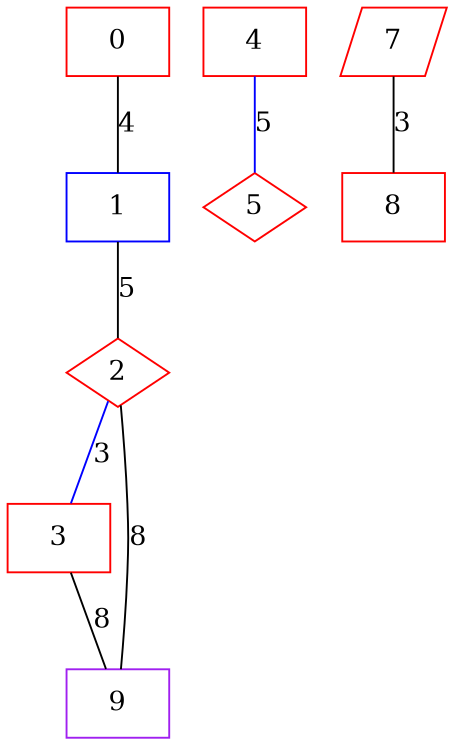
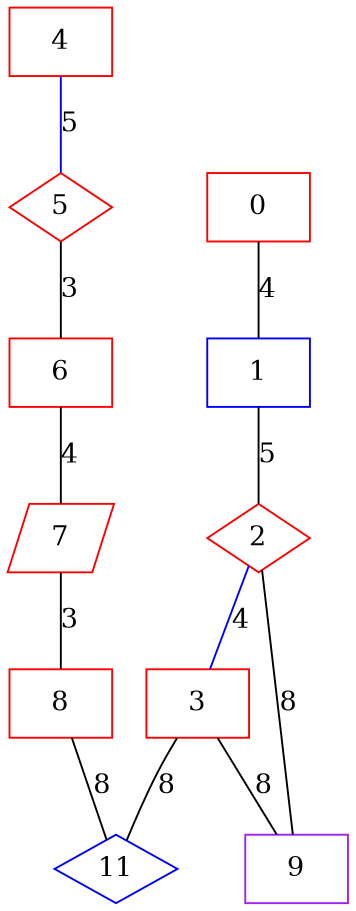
node "6": added
edge "2" -- "3": label "3" -> "4"
node "11": added
